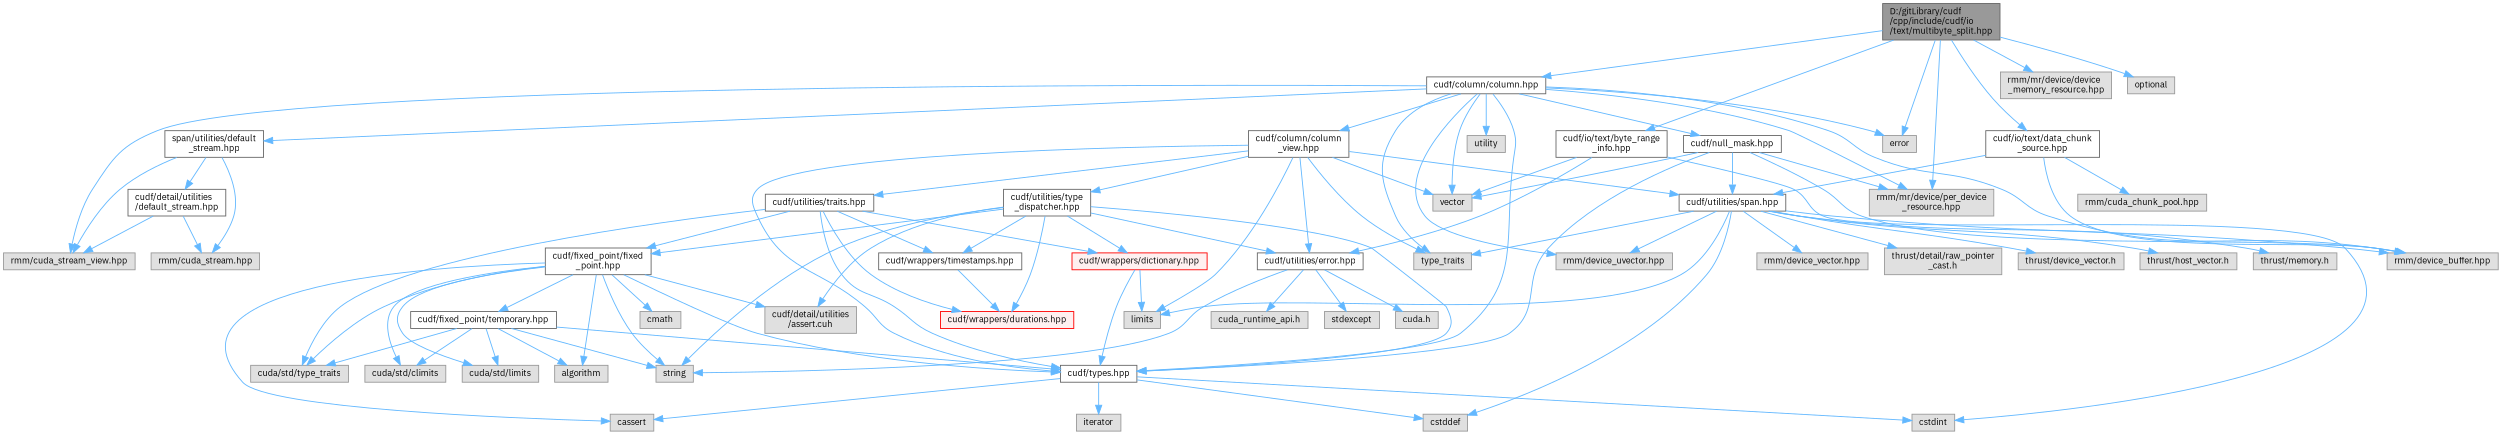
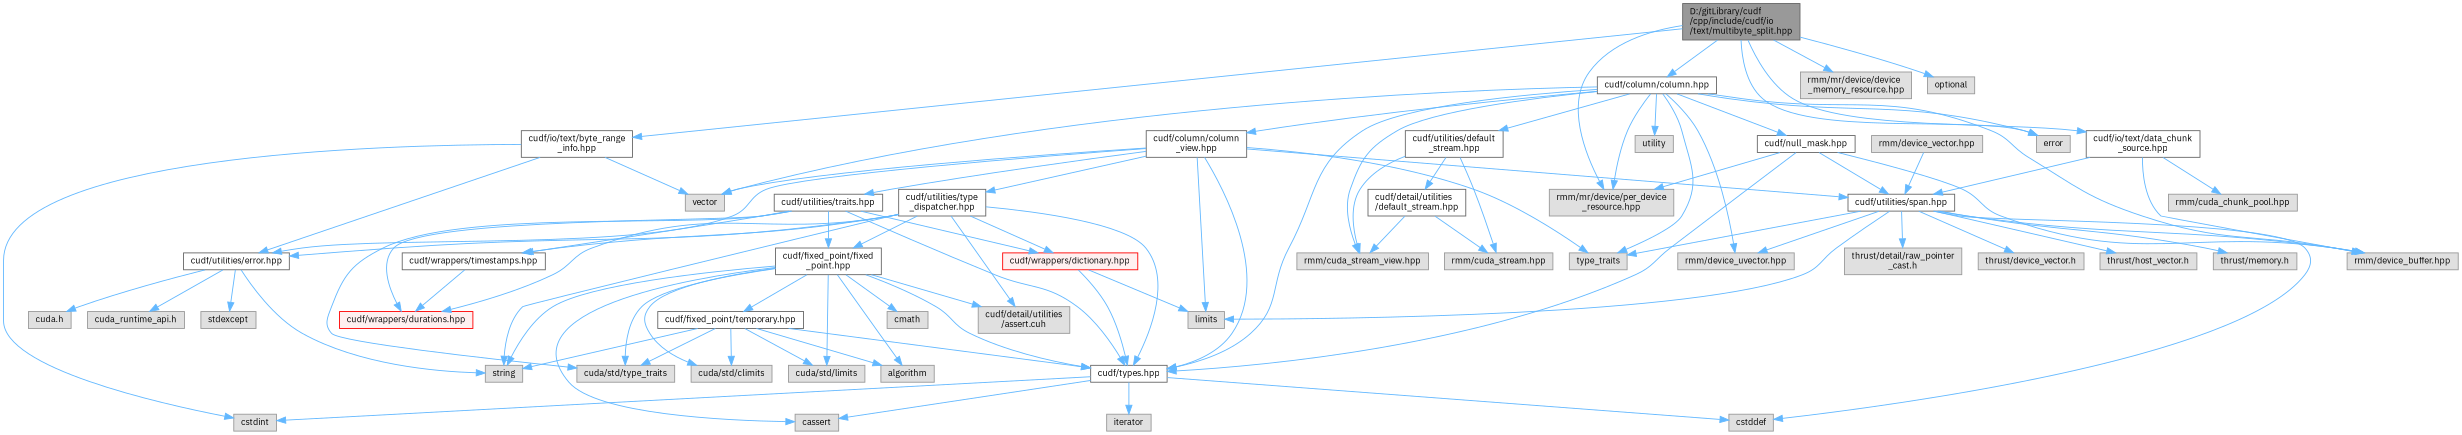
node "span/utilities/default _stream.hpp": label "span/utilities/default _stream.hpp" -> "cudf/utilities/default _stream.hpp"
edge "cudf/null_mask.hpp" -> "vector": removed
edge "cudf/utilities/span.hpp" -> "rmm/device_vector.hpp": reversed
